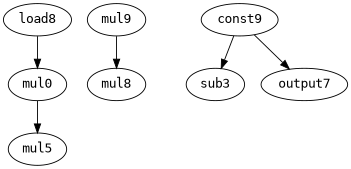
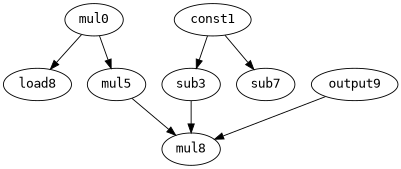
node "mul9": label "mul9" -> "output9"
node "const9": label "const9" -> "const1"
edge "load8" -> "mul0": reversed
node "output7": label "output7" -> "sub7"
edge "sub3" -> "mul8": added
edge "mul5" -> "mul8": added
